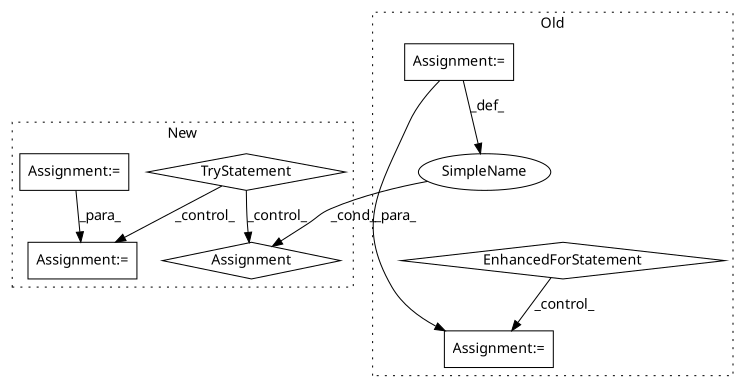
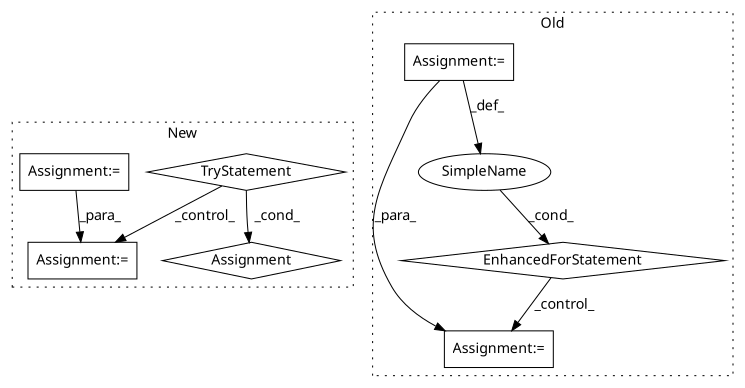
edge "SimpleName" -> "Assignment": now "SimpleName" -> "EnhancedForStatement"
edge "TryStatement" -> "Assignment": label "_control_" -> "_cond_"
